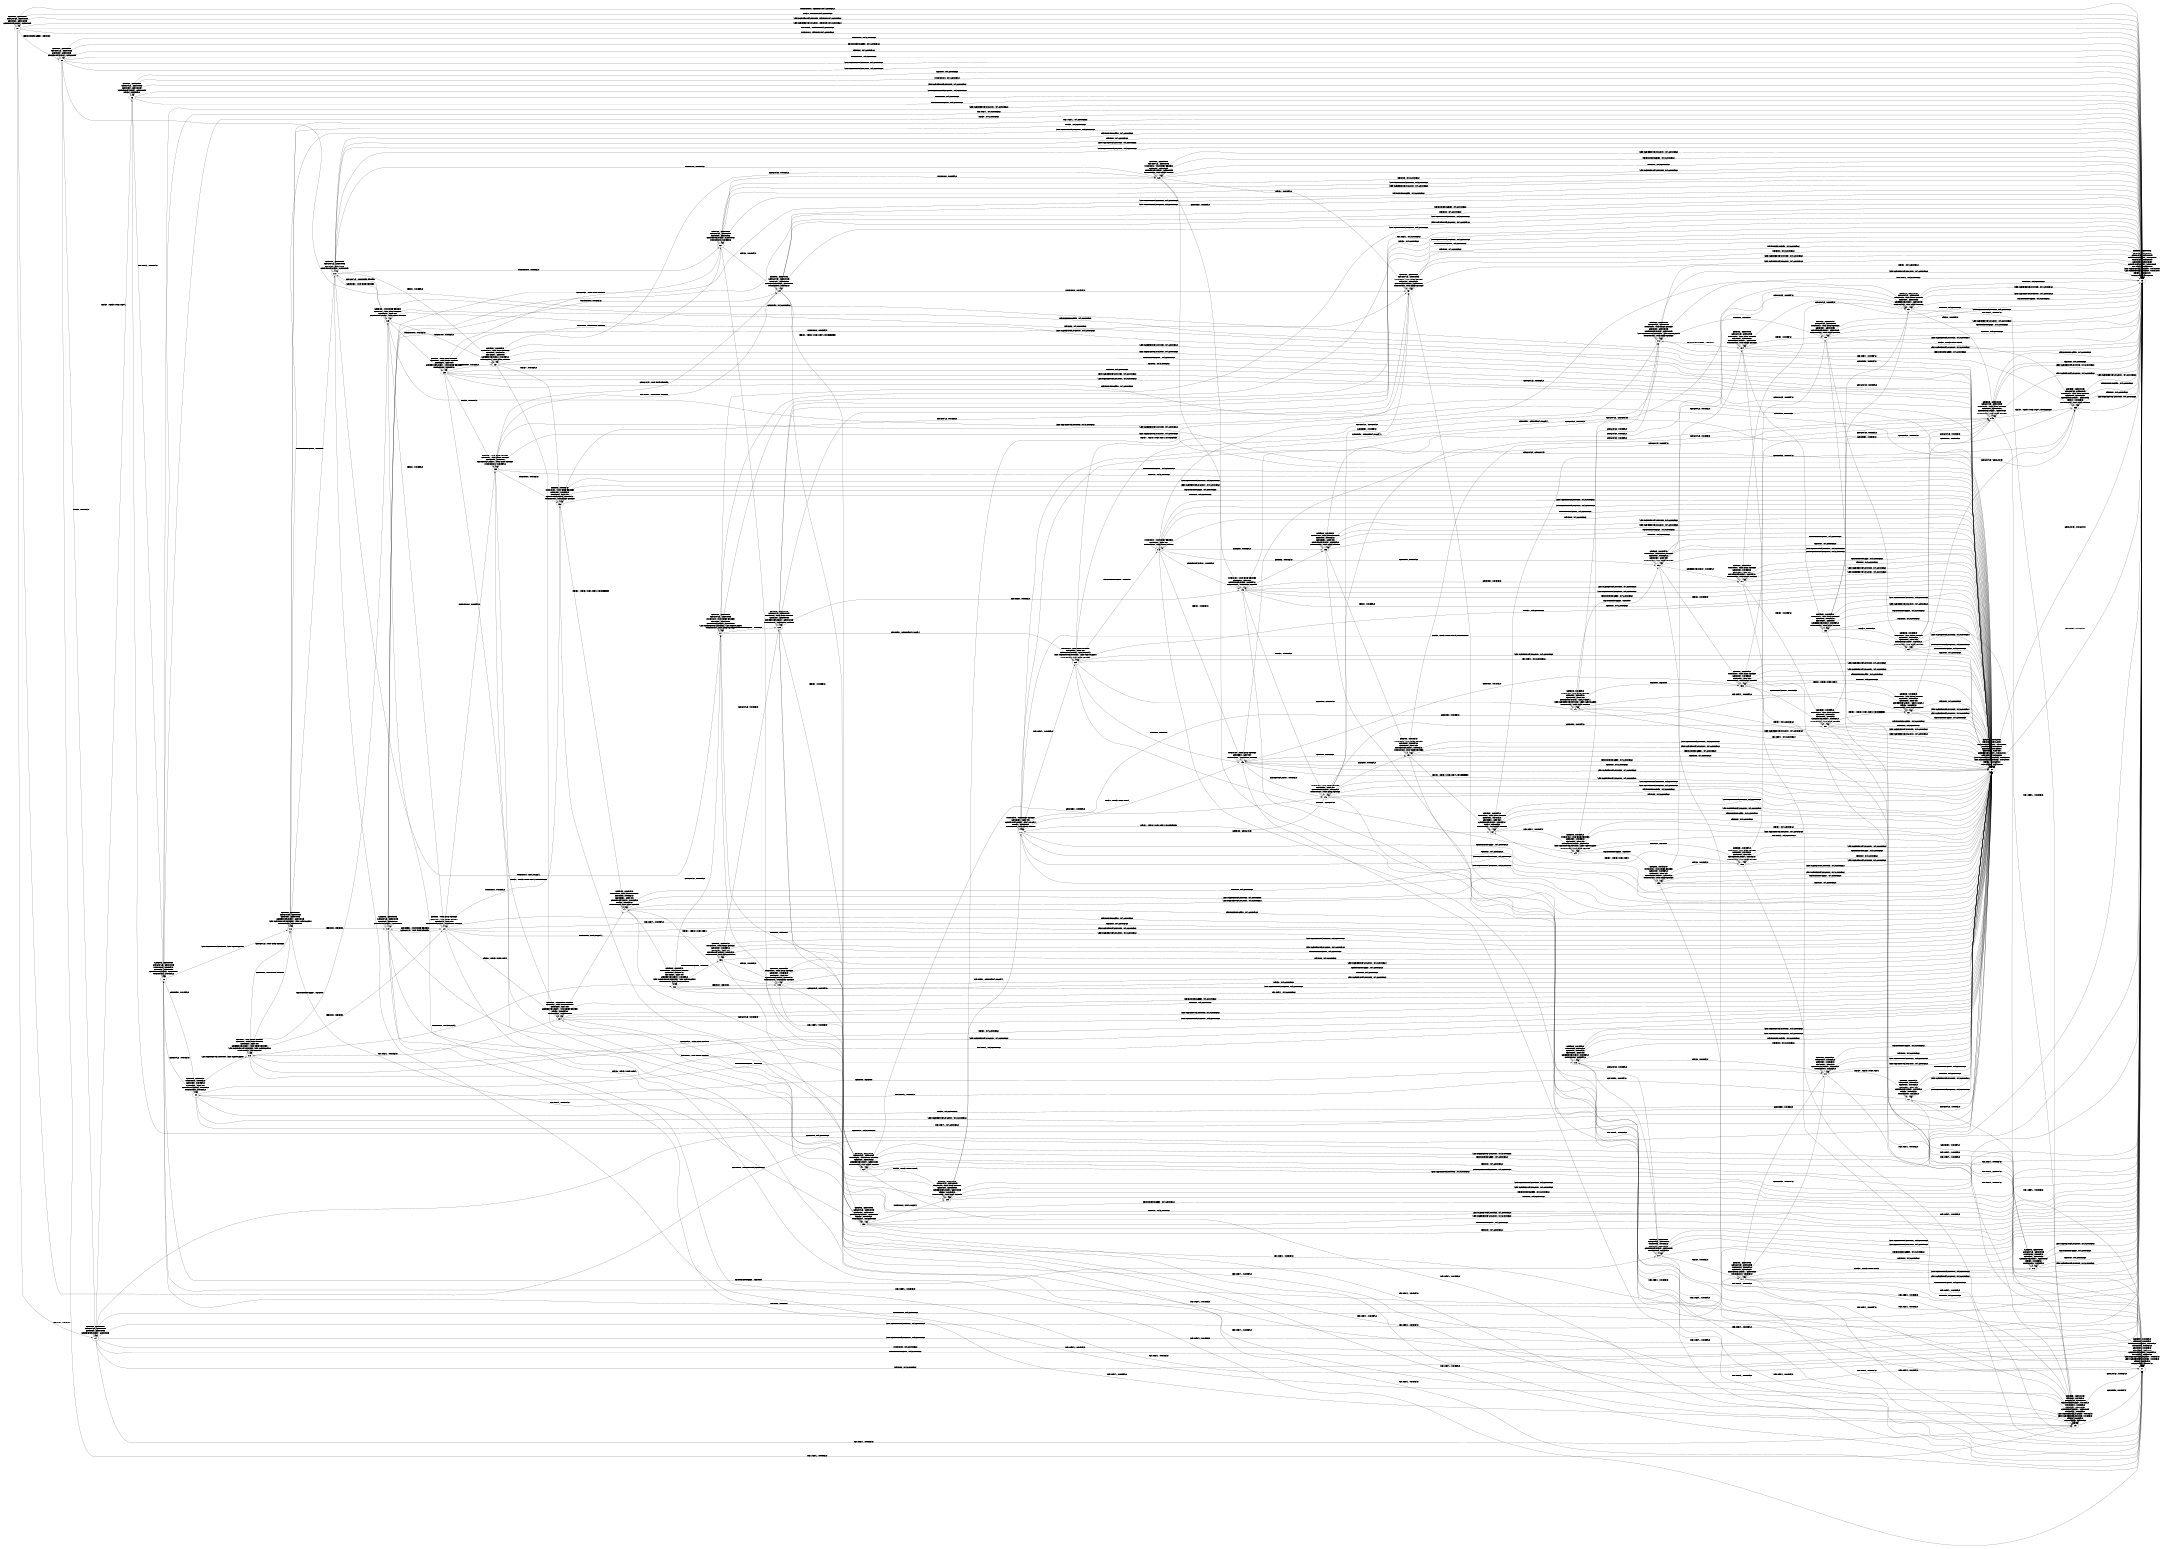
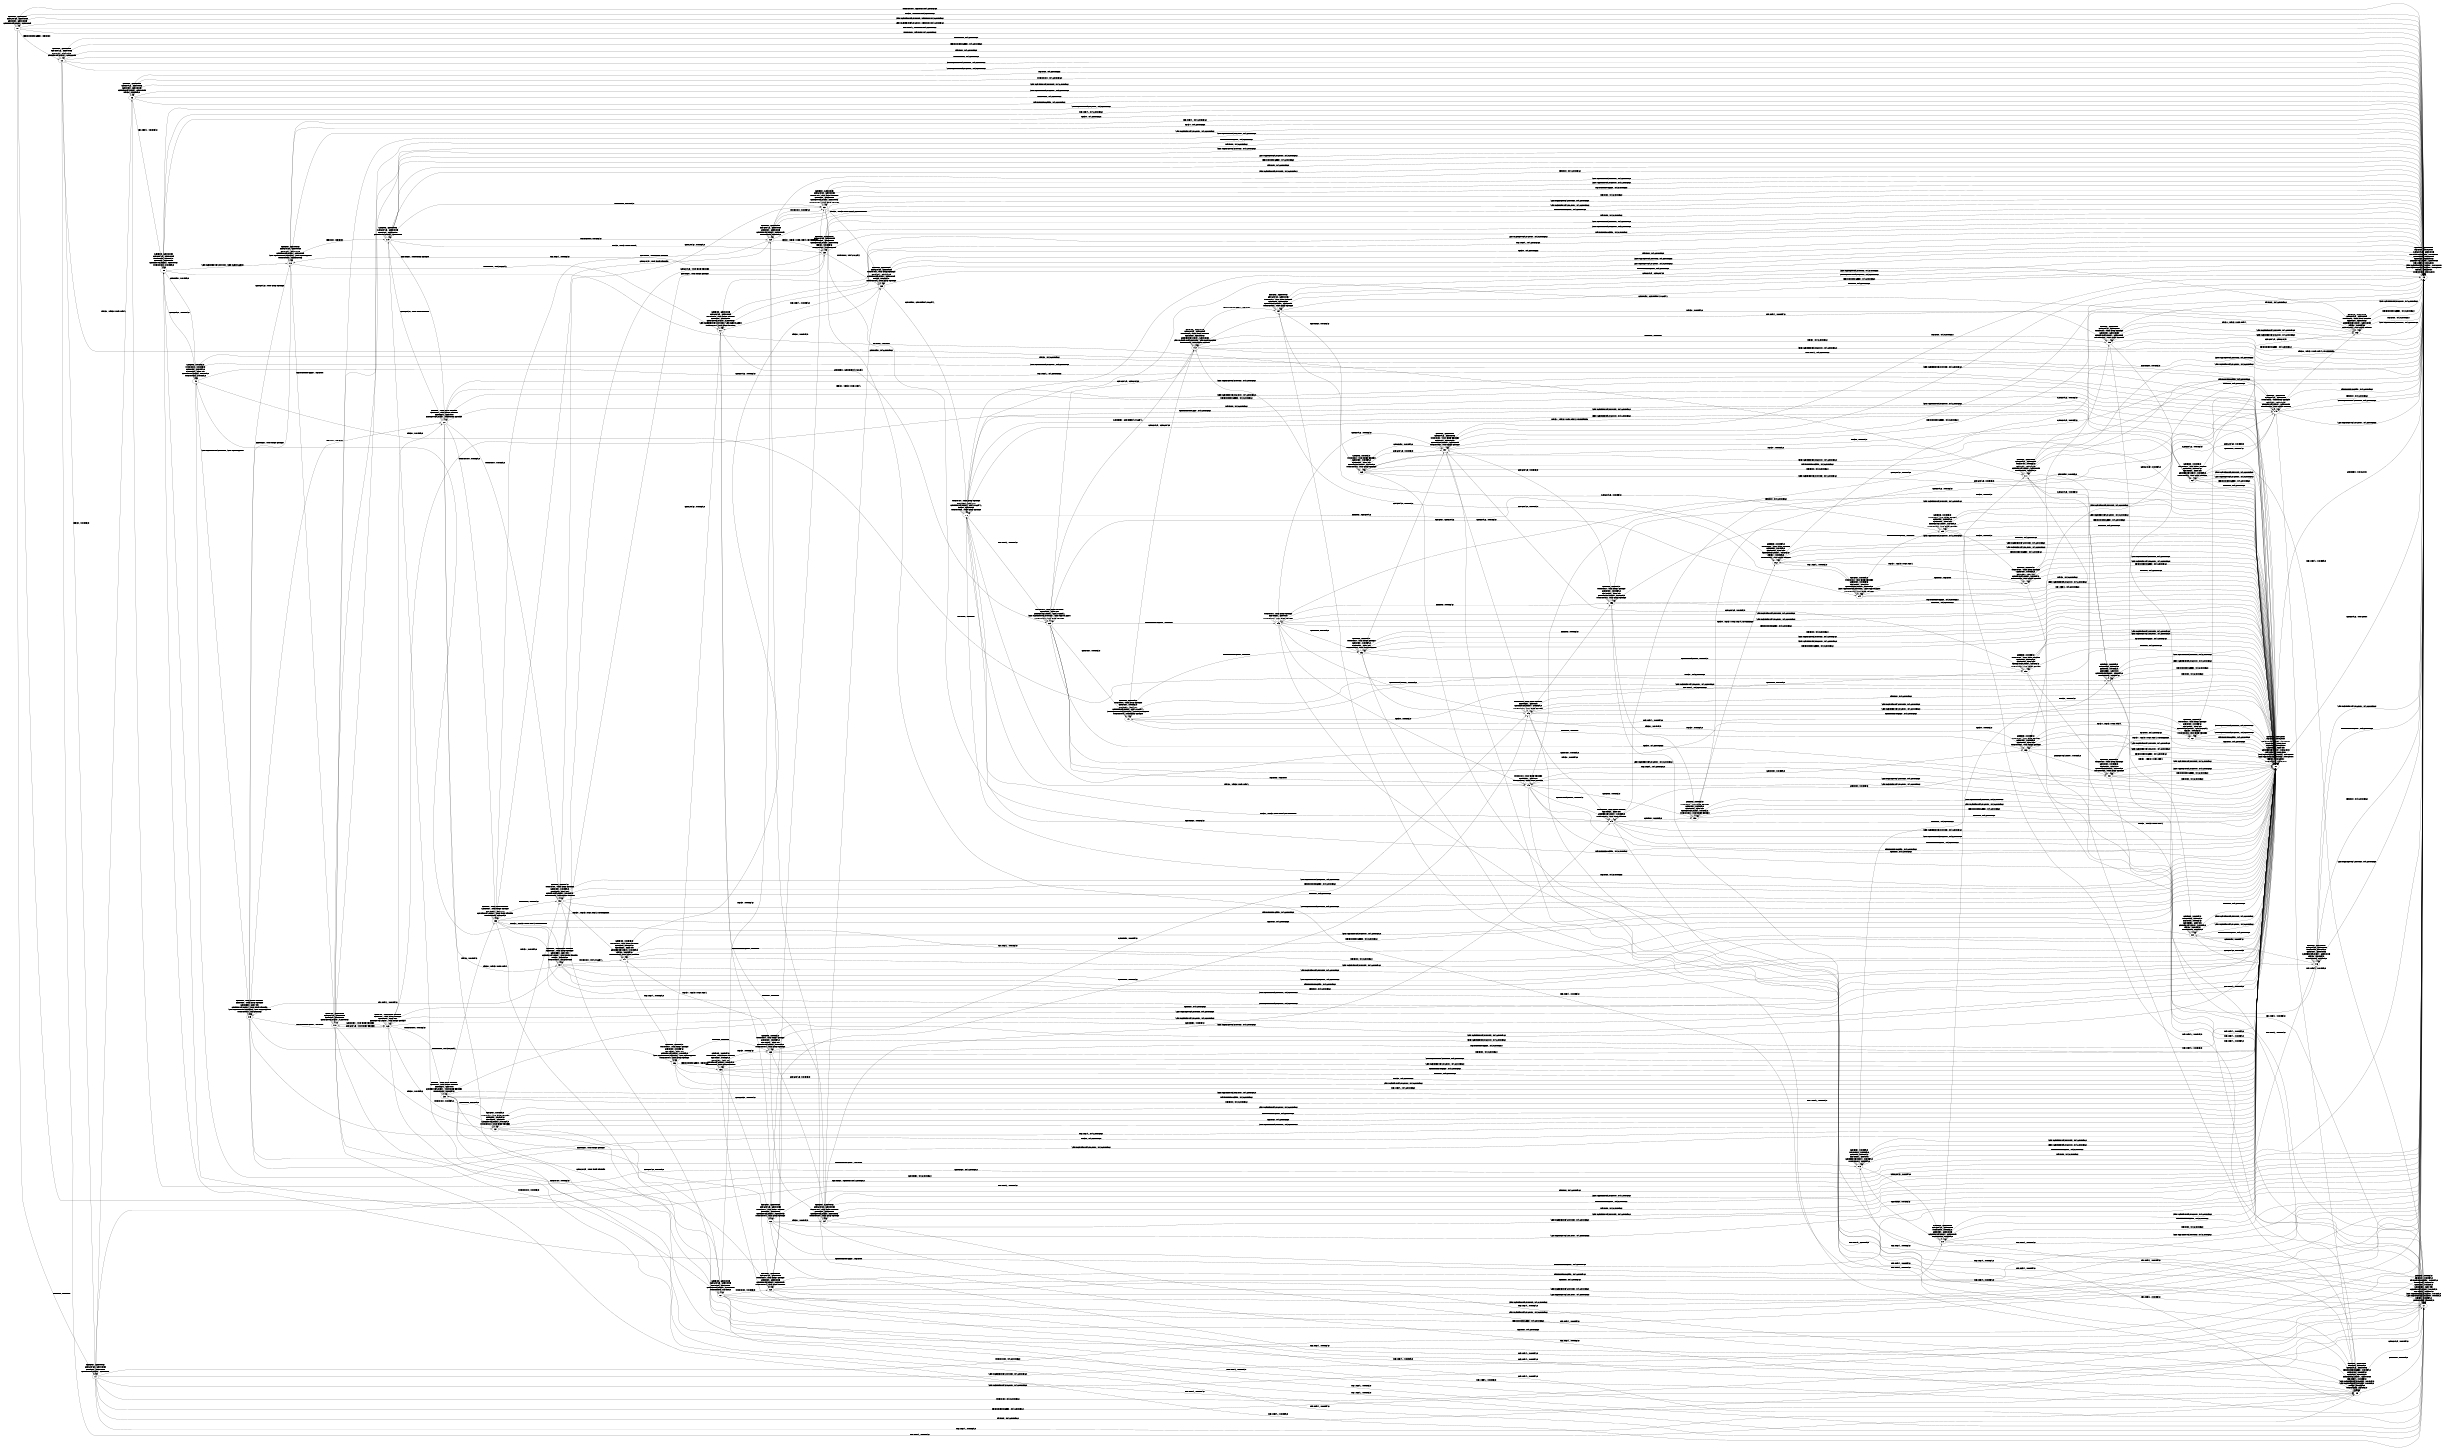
edge "s46" -> "s57": reversed
edge "s40" -> "s31": reversed
edge "s18" -> "s17": now "s12" -> "s17"
node "s22": label "s22" -> "s92"
edge "s50" -> "s7": removed, label "NEWKEYS / NO_RESP"
